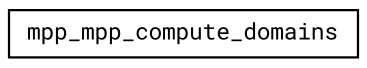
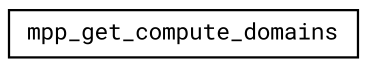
node "mpp_mpp_compute_domains": label "mpp_mpp_compute_domains" -> "mpp_get_compute_domains"
